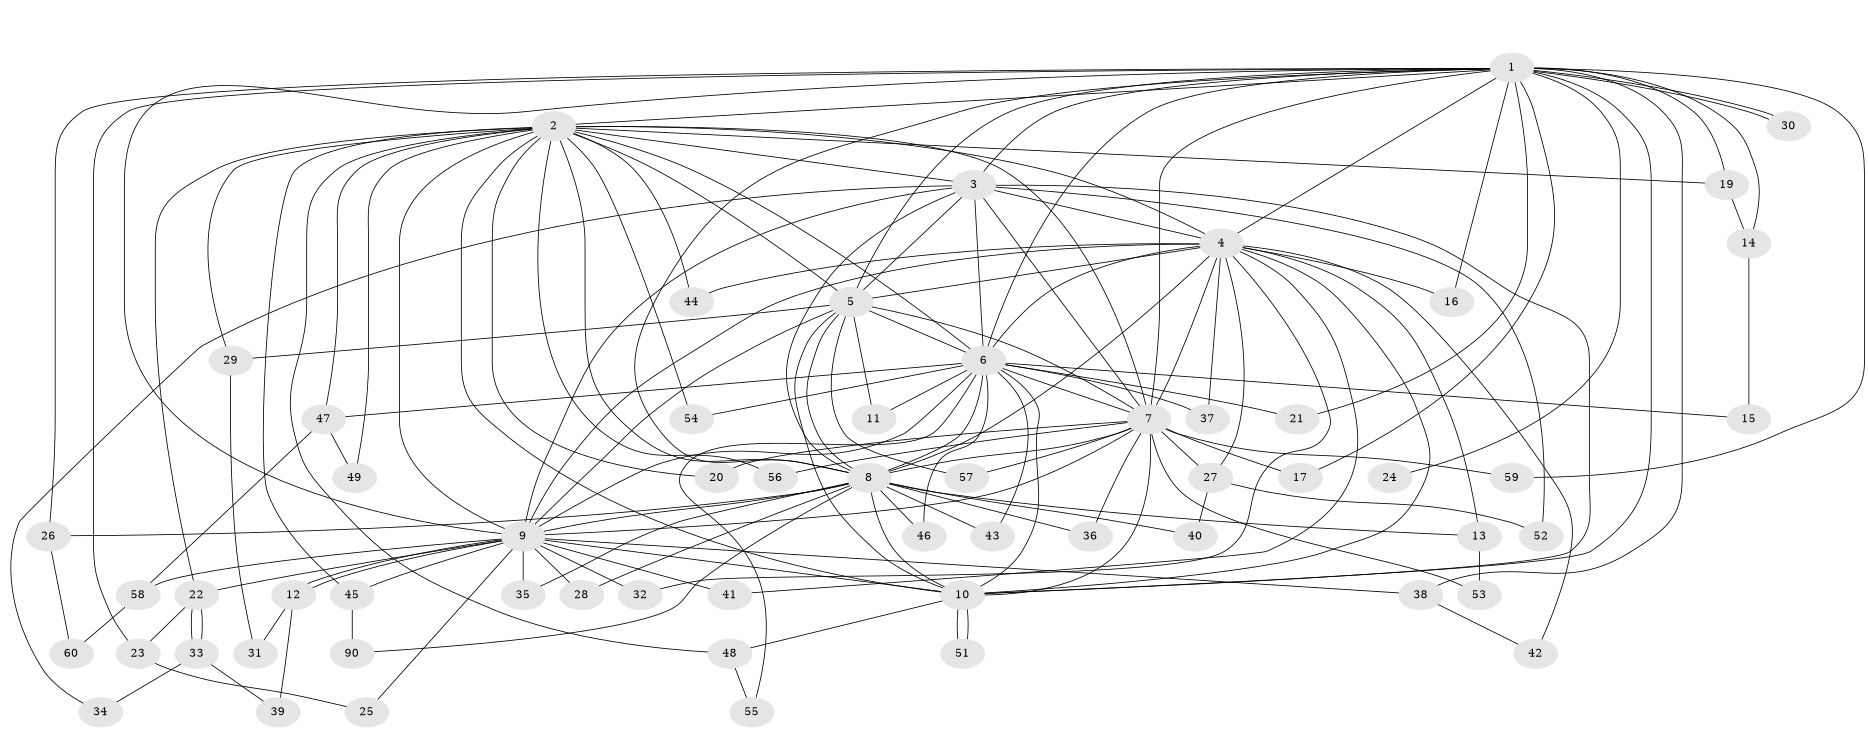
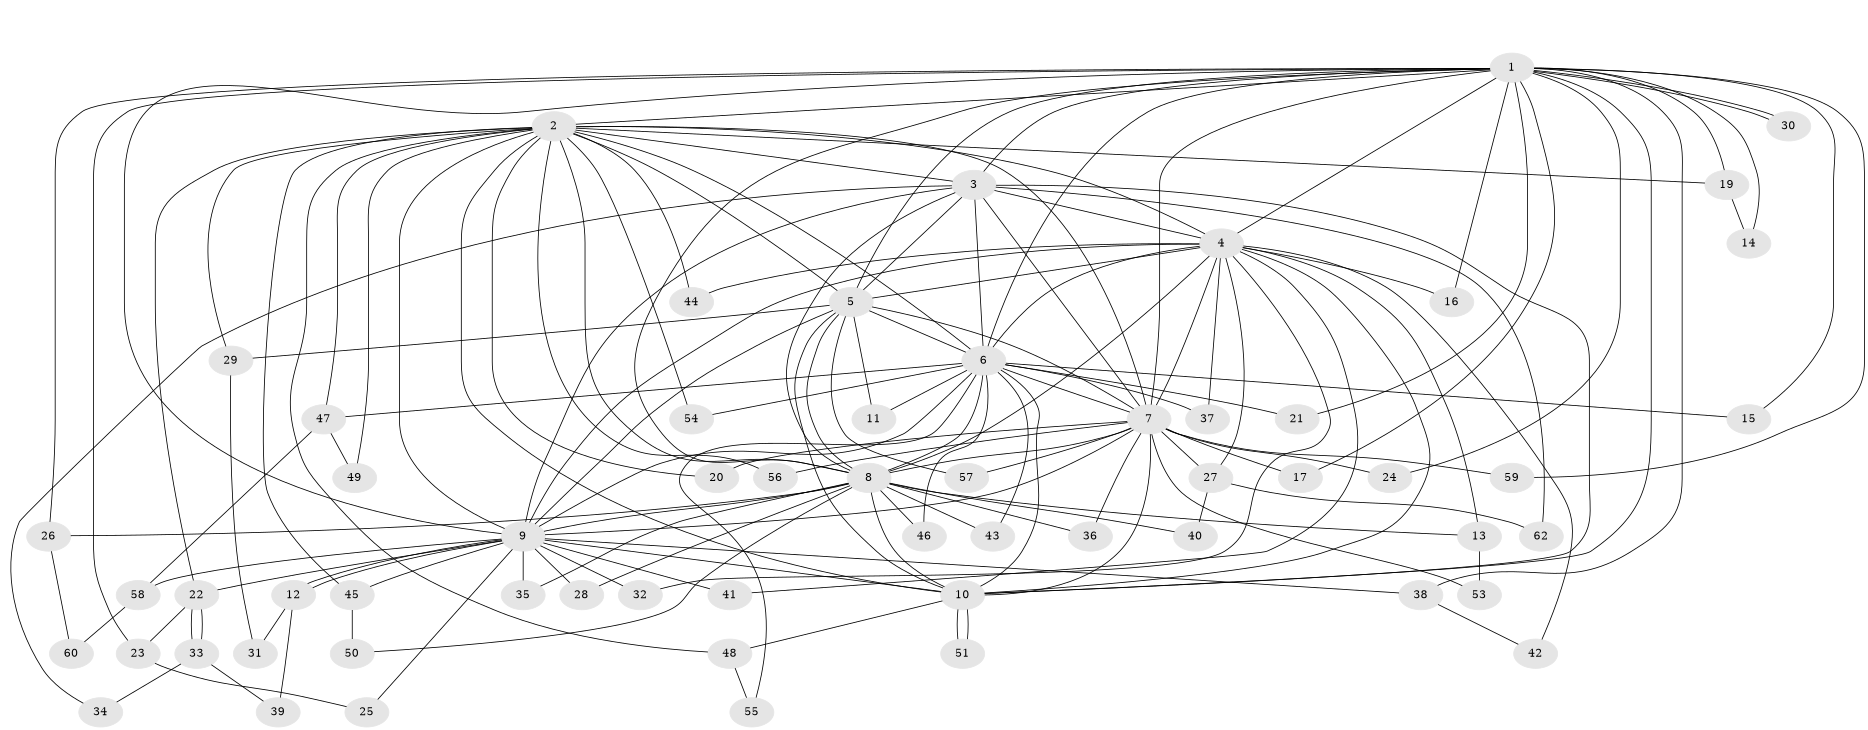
edge "14" -- "15": now "1" -- "15"
edge "7" -- "24": added
node "52": label "52" -> "62"
node "90": label "90" -> "50"
